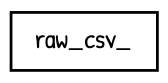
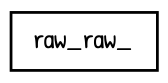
node "raw_csv_": label "raw_csv_" -> "raw_raw_"
